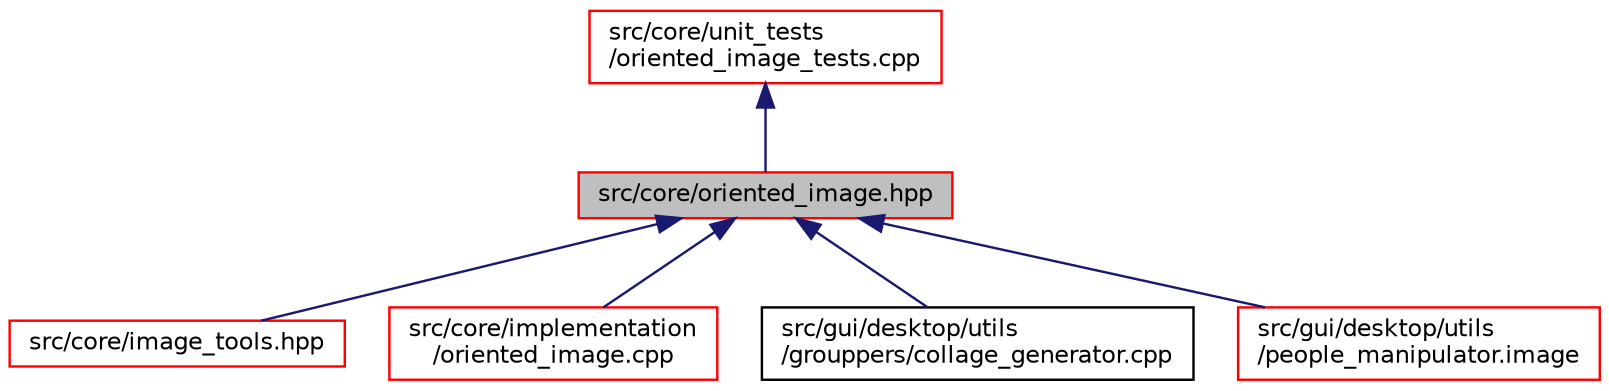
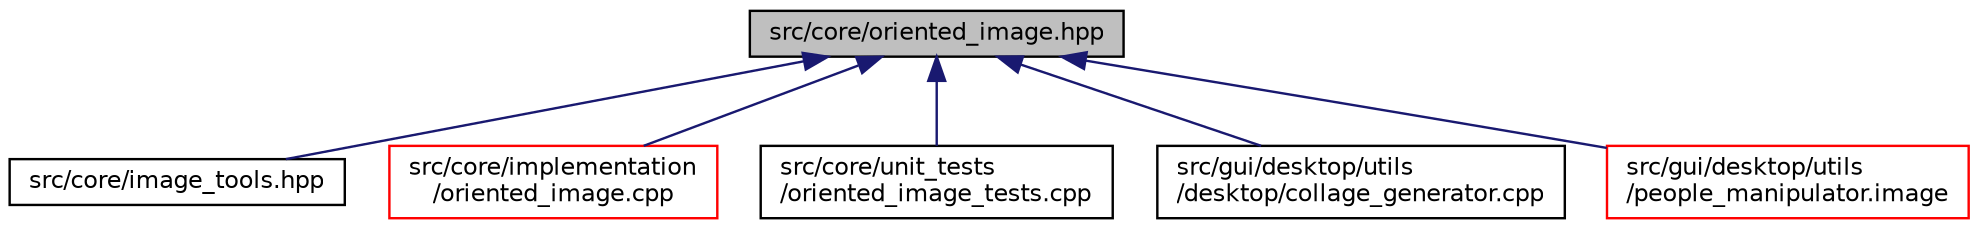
node "src/core/unit_tests /oriented_image_tests.cpp": color red -> black
edge "src/core/oriented_image.hpp" -> "src/core/unit_tests /oriented_image_tests.cpp": reversed
node "src/core/oriented_image.hpp": color red -> black
node "src/core/image_tools.hpp": color red -> black
node "src/gui/desktop/utils /grouppers/collage_generator.cpp": label "src/gui/desktop/utils /grouppers/collage_generator.cpp" -> "src/gui/desktop/utils /desktop/collage_generator.cpp"
